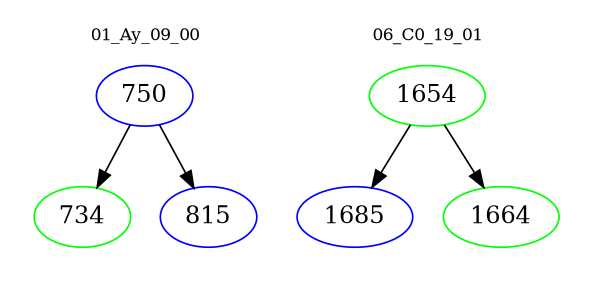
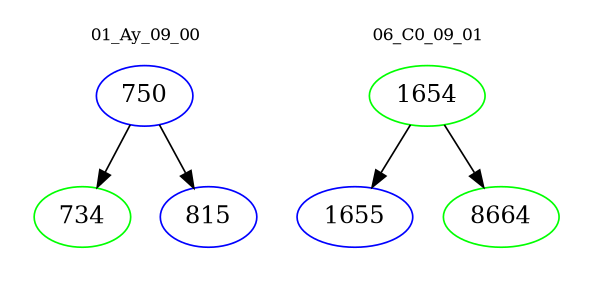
cluster "06_C0_19_01": label "06_C0_19_01" -> "06_C0_09_01"
node "1685": label "1685" -> "1655"
node "1664": label "1664" -> "8664"
